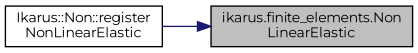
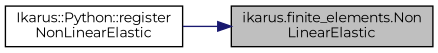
node "Ikarus::Non::register NonLinearElastic": label "Ikarus::Non::register NonLinearElastic" -> "Ikarus::Python::register NonLinearElastic"
